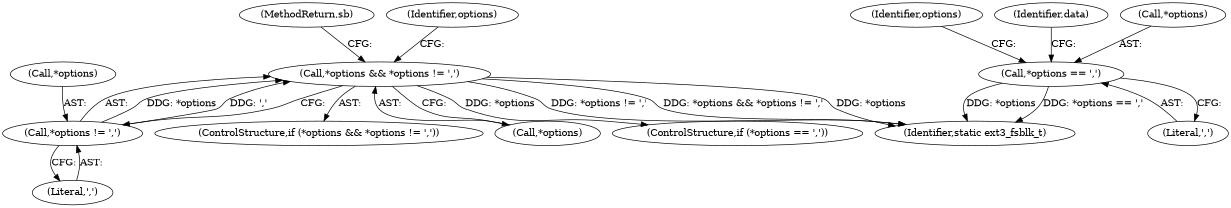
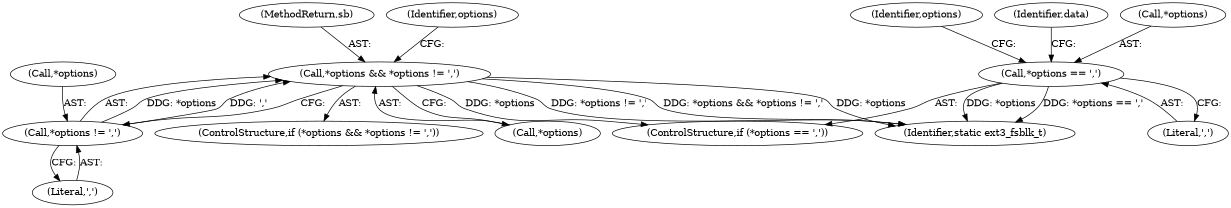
edge "(MethodReturn,sb)" -> "(Call,*options && *options != ',')": label "CFG: " -> "AST: "
edge "(Call,*options == ',')" -> "(ControlStructure,if (*options == ','))": added, label "AST:"
